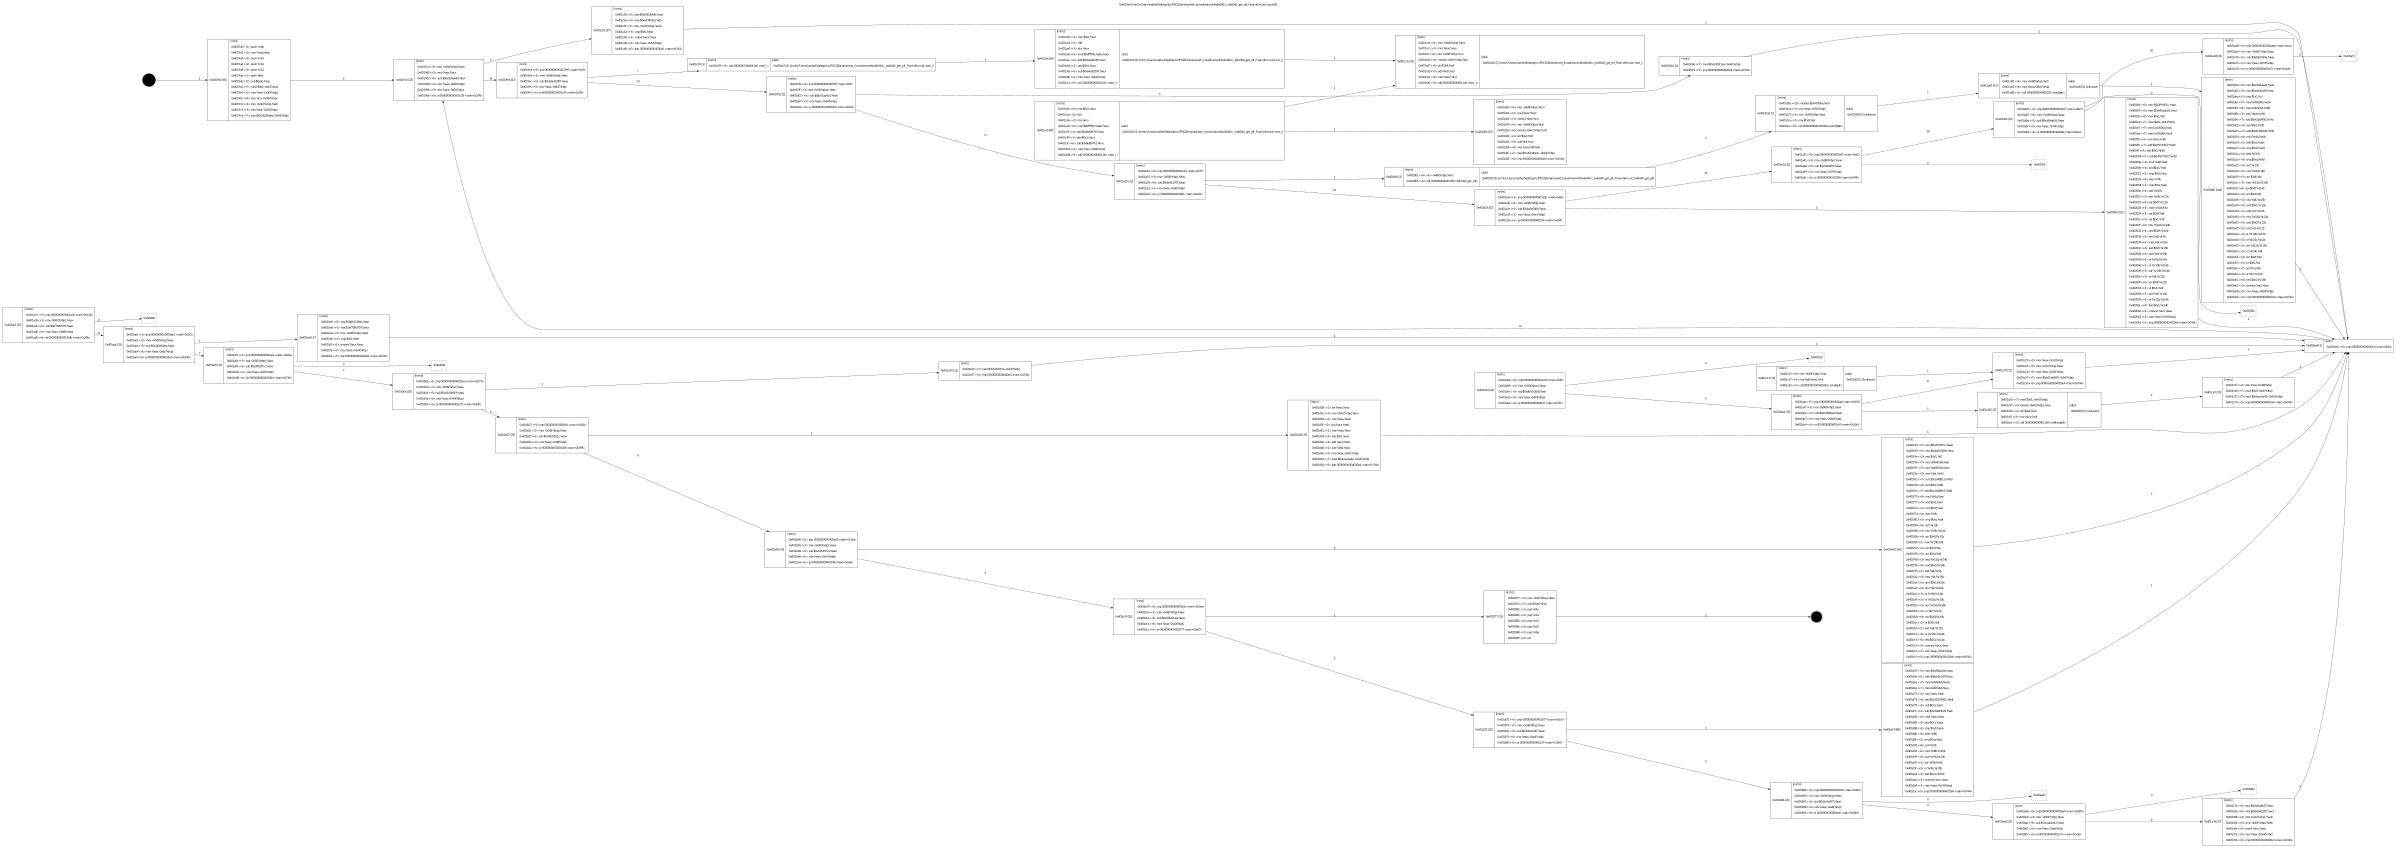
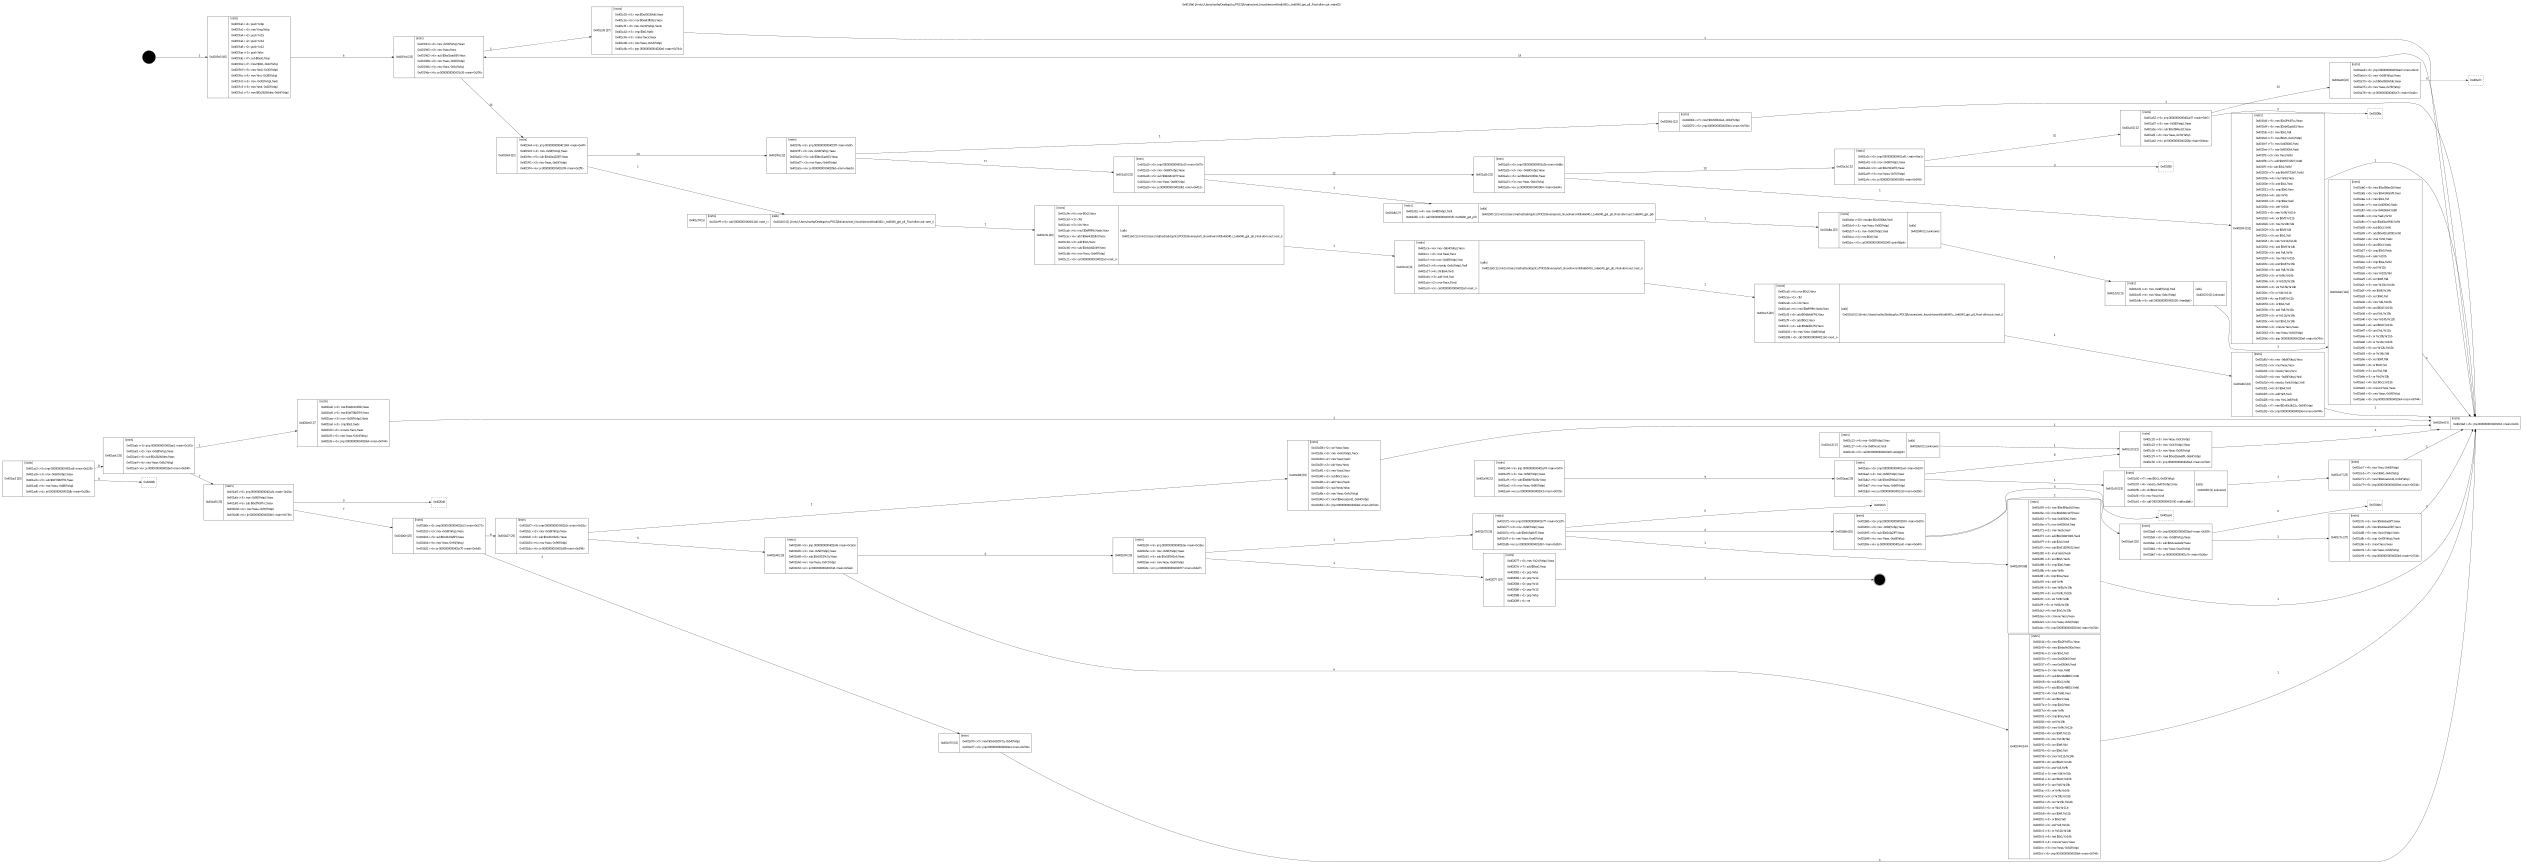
edge "0x401ce5 [40]" -> "0x401cc6 [31]": reversed
edge "0x401a94 [22]" -> "0x4020c5": now "0x401b72 [25]" -> "0x4020c5"
edge "0x401d0d [43]" -> "0x4020e4 [5]": added, label "1"
